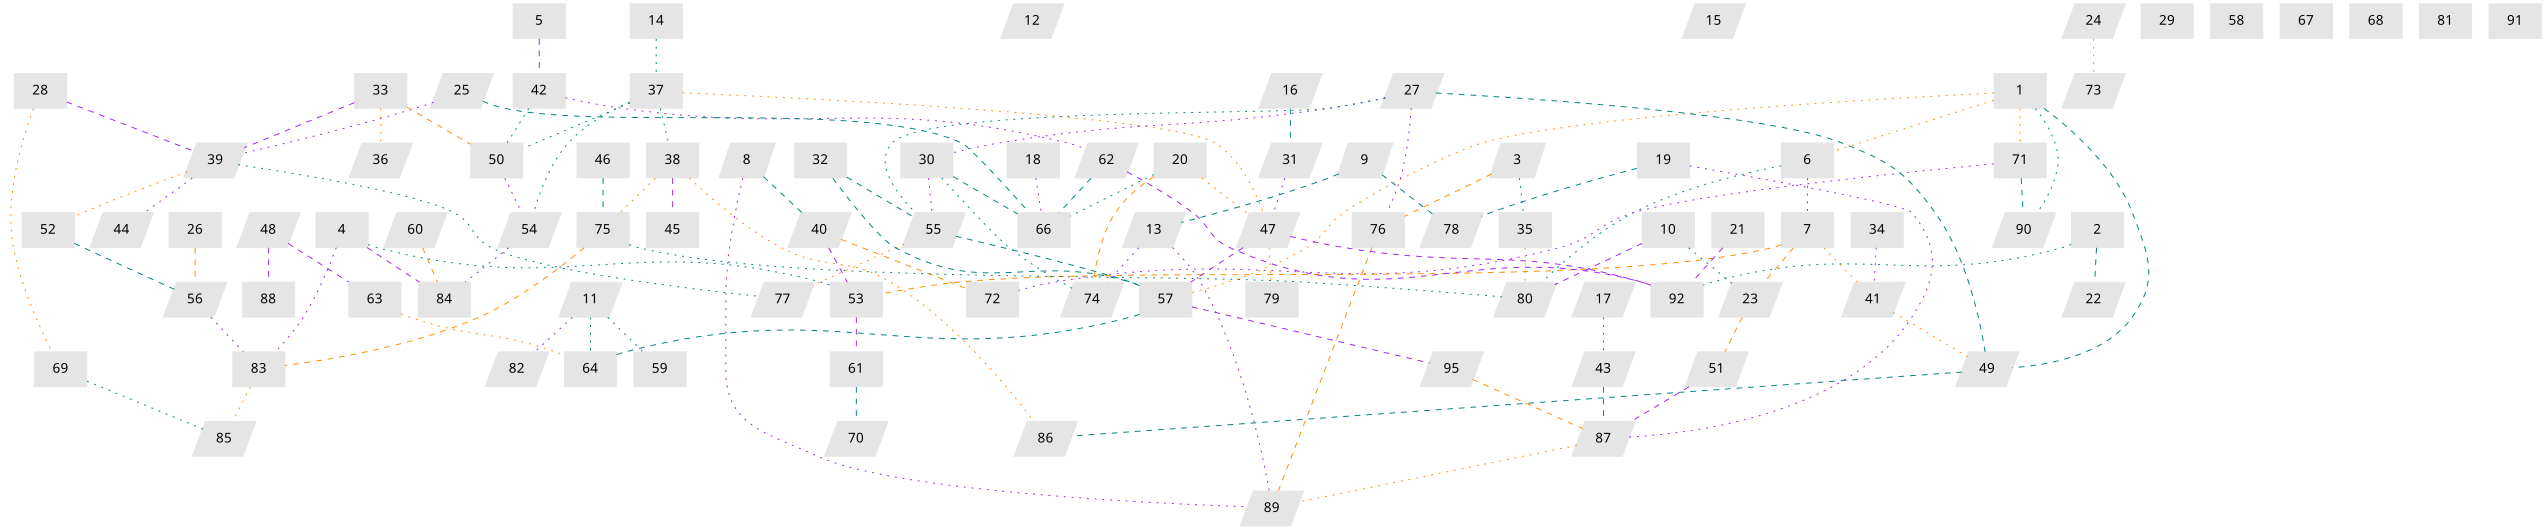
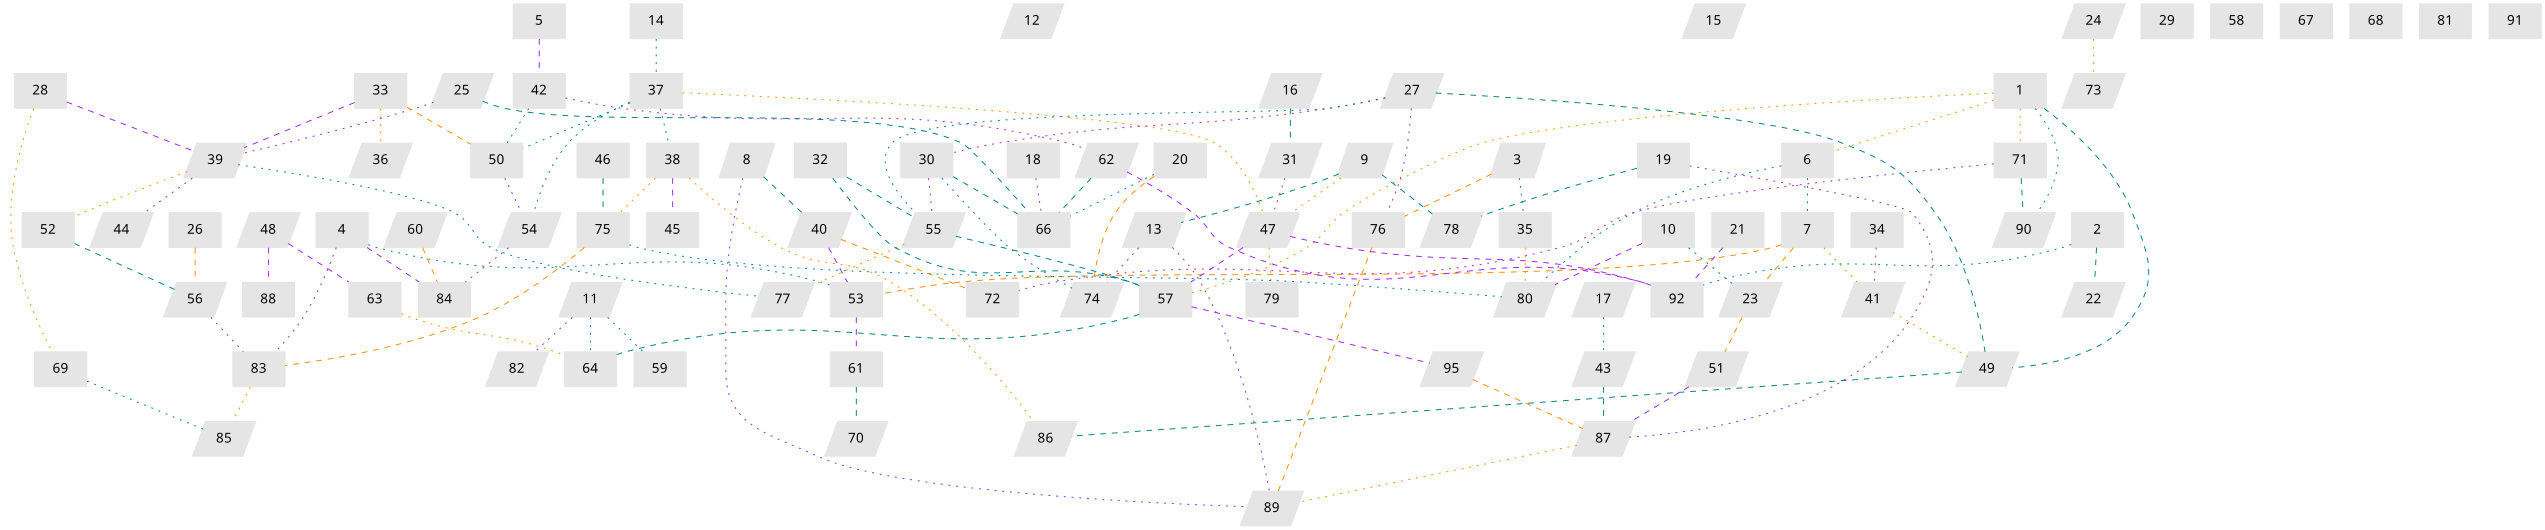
edge "20" -- "47": now "9" -- "47"
